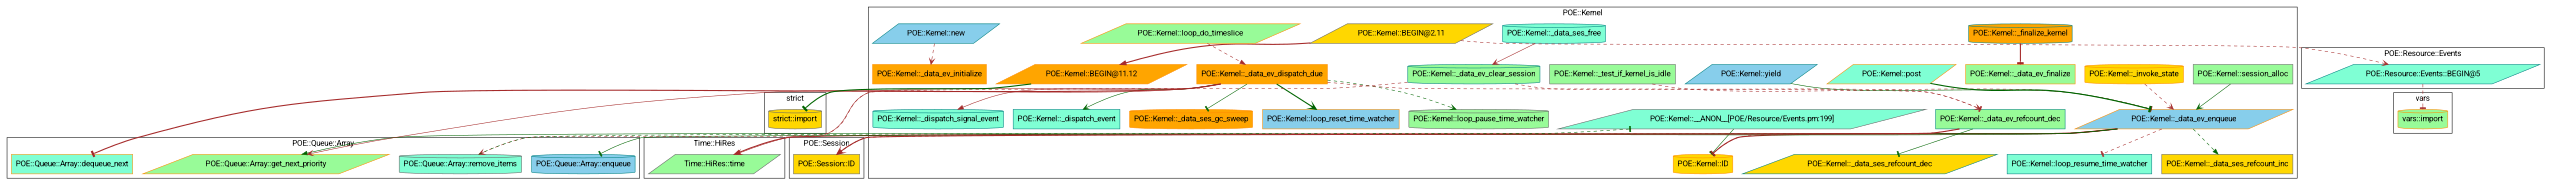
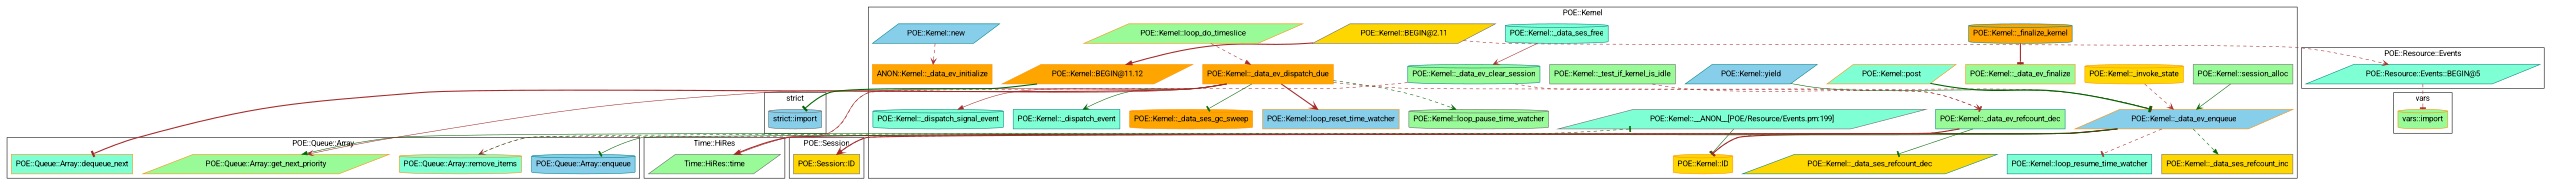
node "POE::Kernel::_data_ev_initialize": label "POE::Kernel::_data_ev_initialize" -> "ANON::Kernel::_data_ev_initialize"
edge "POE::Kernel::_data_ev_dispatch_due" -> "POE::Kernel::loop_reset_time_watcher": color darkgreen -> brown
node "strict::import": fillcolor gold -> skyblue
node "POE::Queue::Array::remove_items": color gray40 -> darkorange
